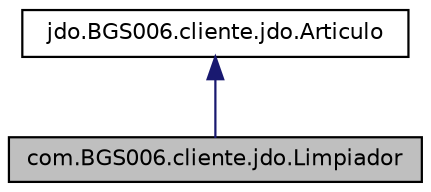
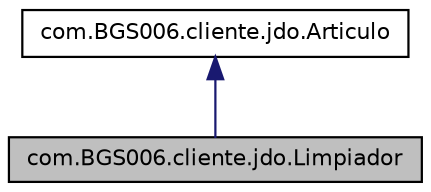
node "jdo.BGS006.cliente.jdo.Articulo": label "jdo.BGS006.cliente.jdo.Articulo" -> "com.BGS006.cliente.jdo.Articulo"
